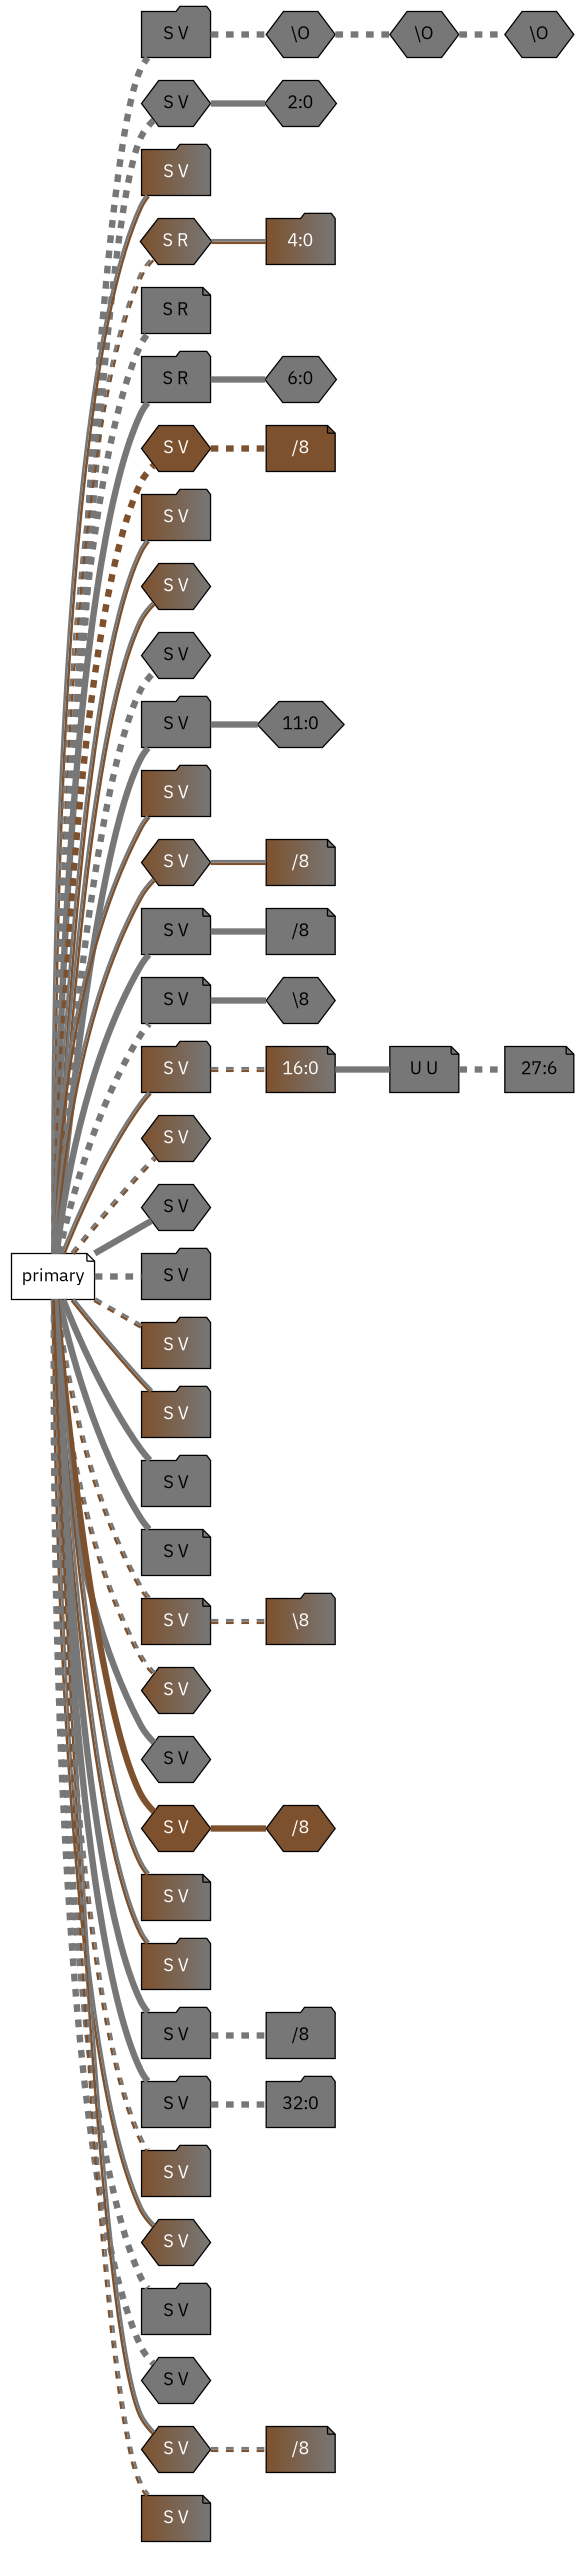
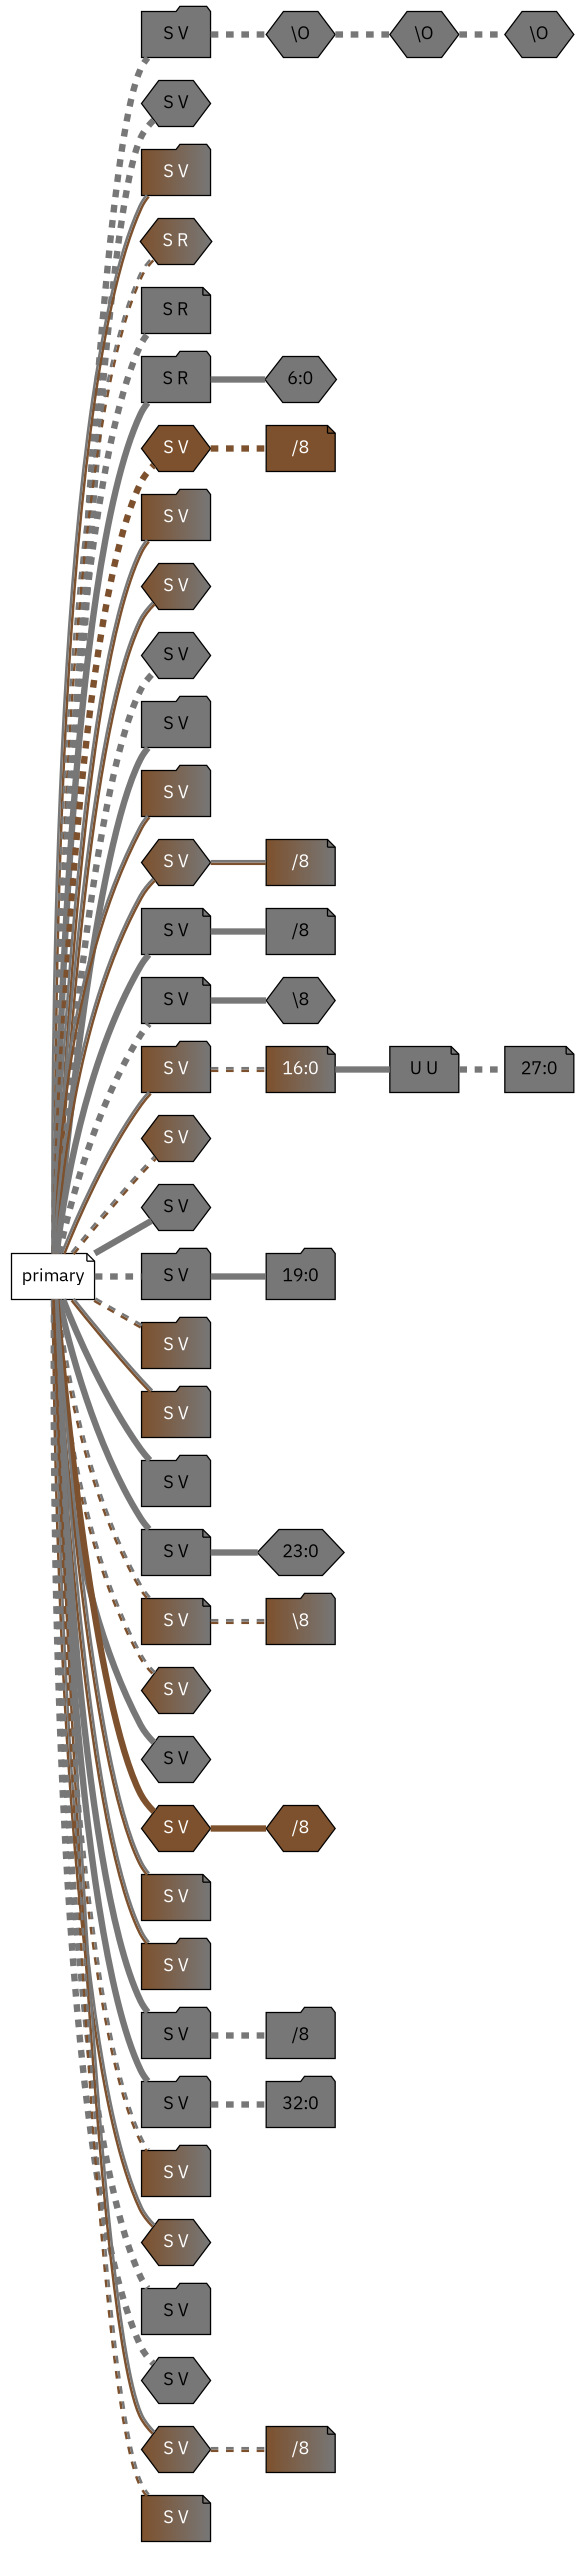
node "2:0": removed
node "4:0": removed
node "11:0": removed
node "27:6": label "27:6" -> "27:0"
node "19:0": added
node "23:0": added
